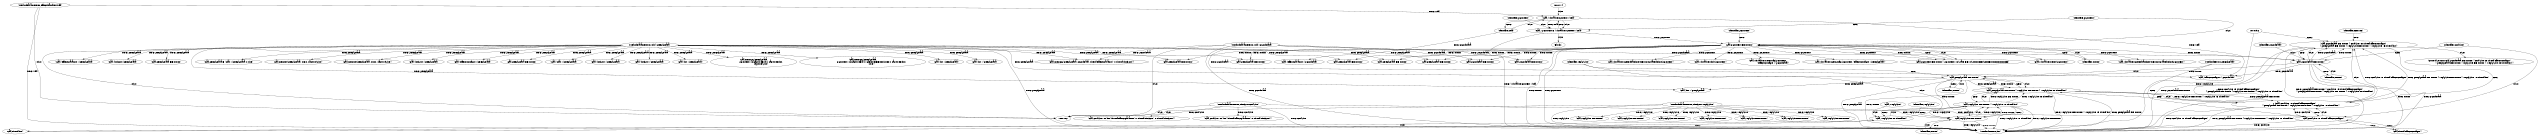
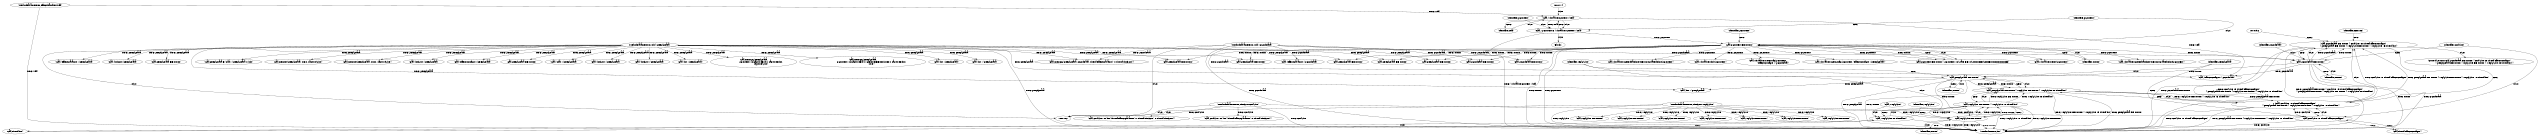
edge "(Identifier,self)" -> "(Call,(effect_param_t *)pCmdData)": now "(MethodParameterIn,void *pCmdData)" -> "(Call,(effect_param_t *)pCmdData)"
node "(Call,pReplyData = (char *)pReplyData + size)": label "(Call,pReplyData = (char *)pReplyData + size)" -> "(Call,pReplyData = (char *)pReplyData + init)"
node "(MethodReturn,pReplyData)": label "(MethodReturn,pReplyData)" -> "(Identifier,pReplyData)"
edge "1000192" -> "(MethodReturn,int)": now "(Call,*replySize != sizeof(int))" -> "(MethodReturn,int)"
edge "(MethodParameterIn,effect_handle_t self)" -> "1000102": removed, label "AST:"
